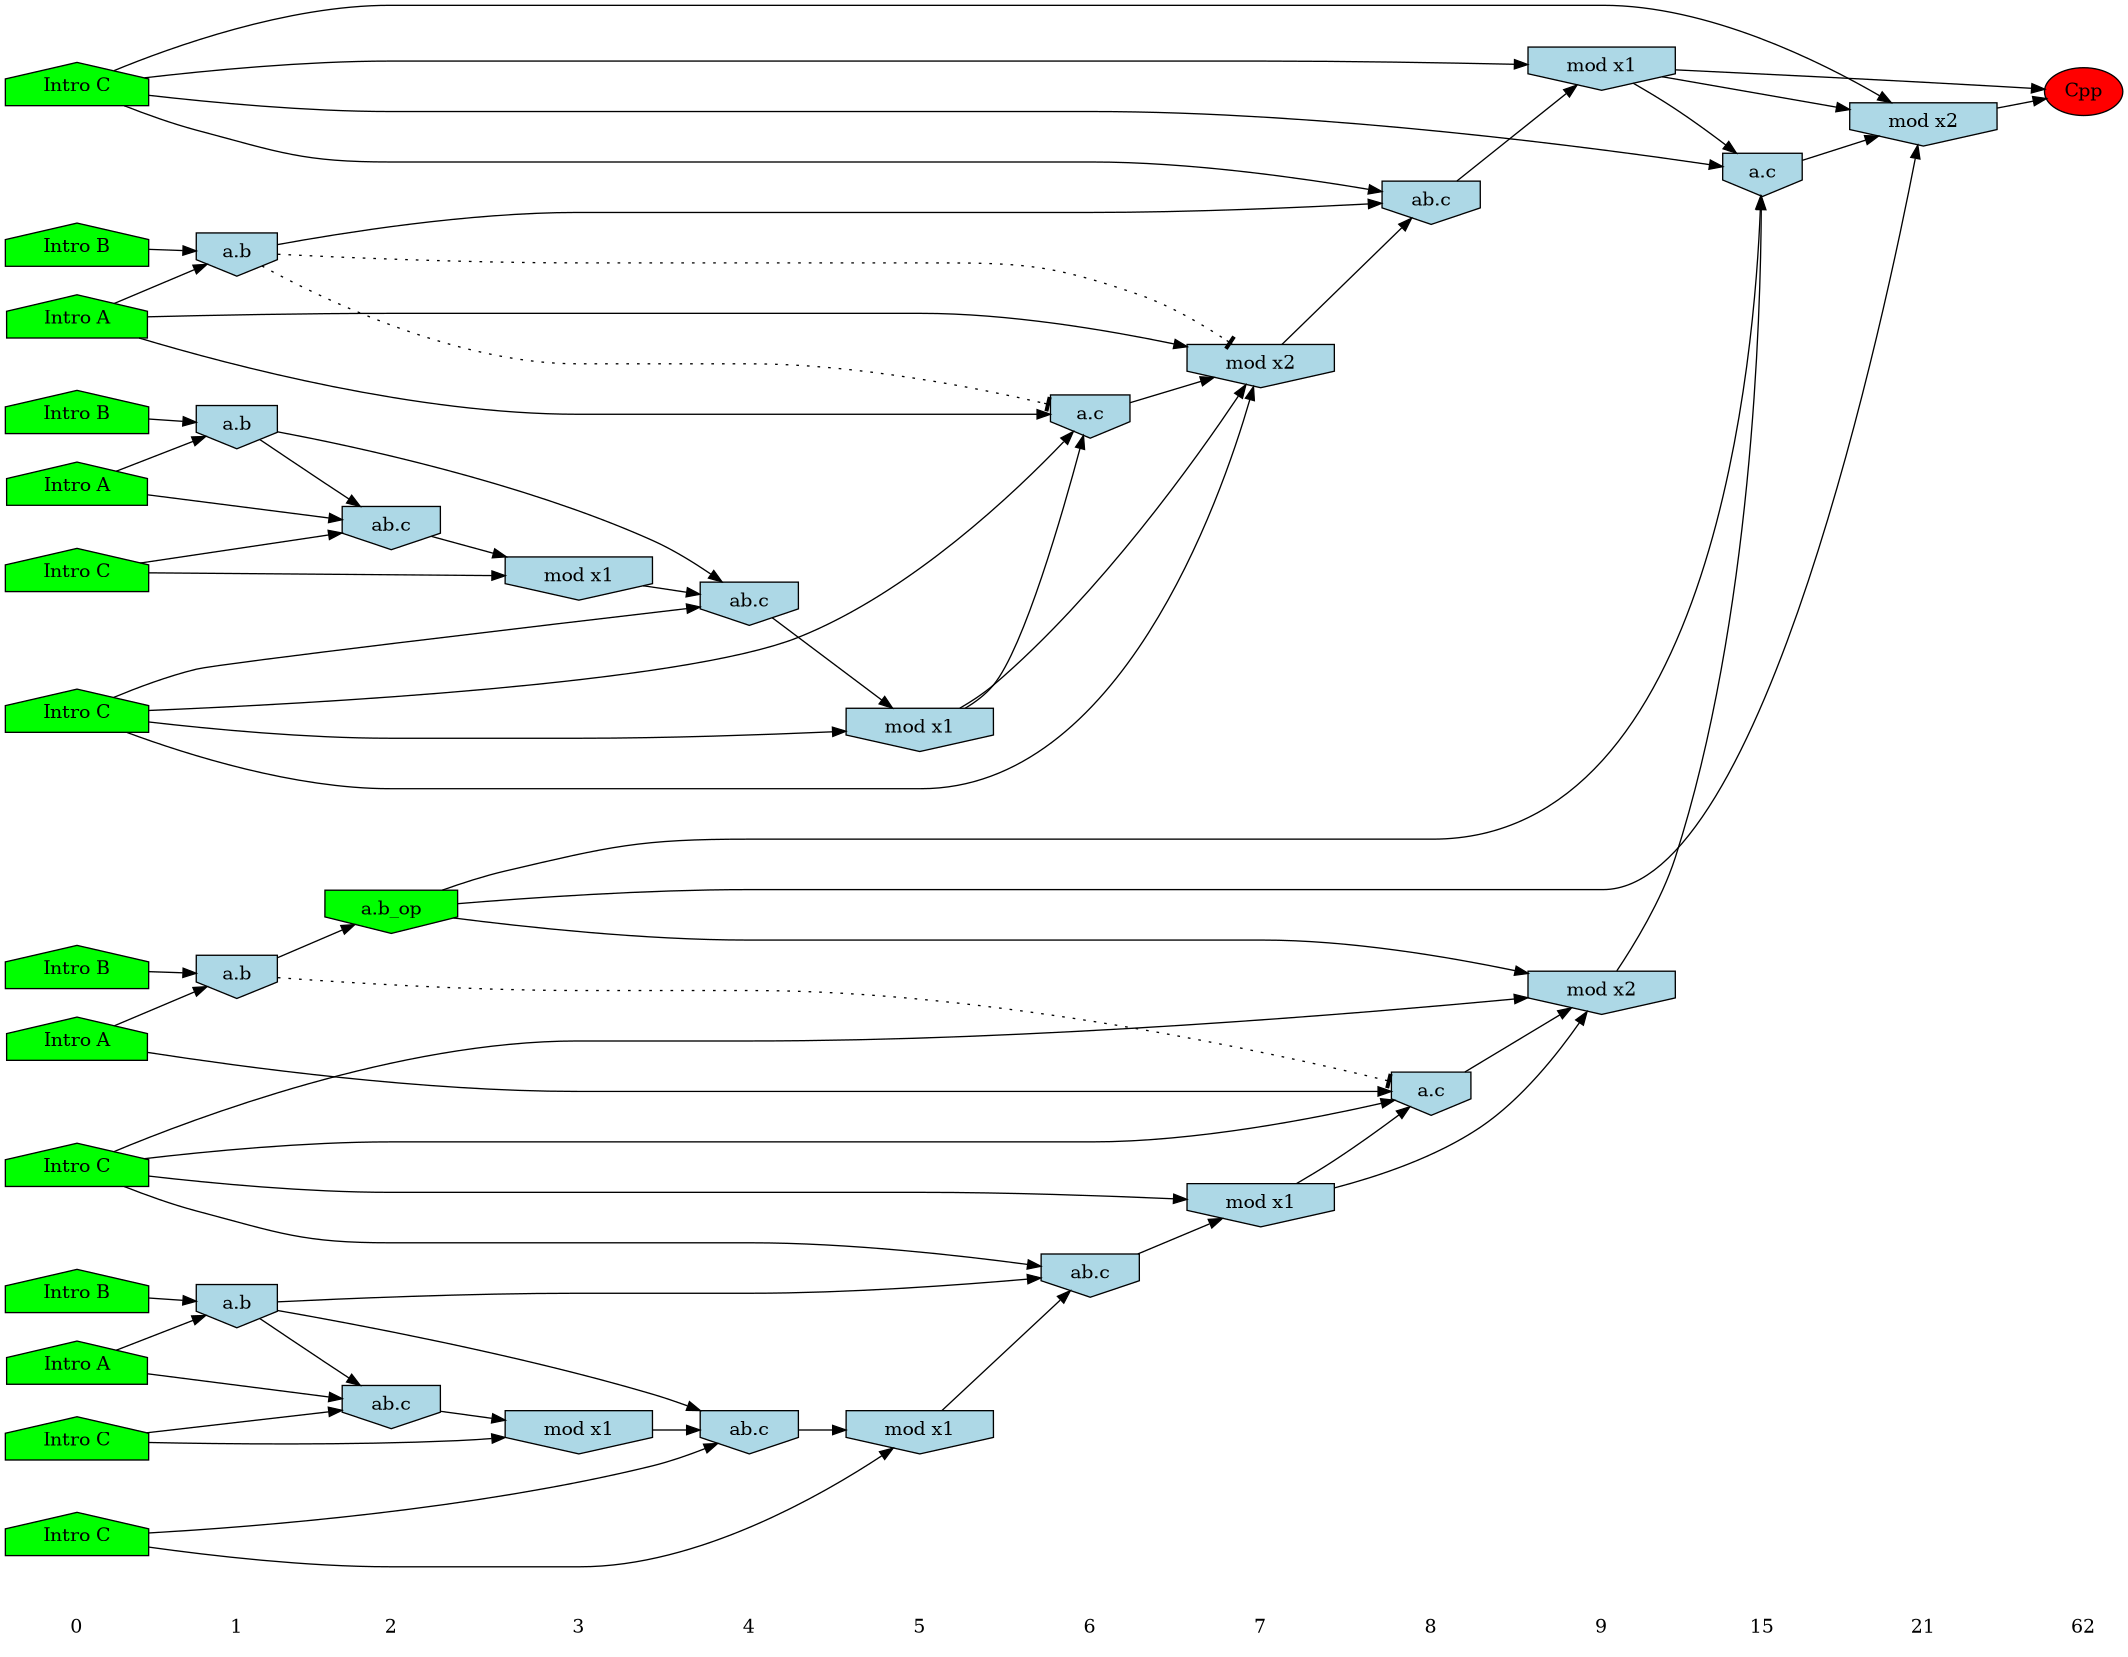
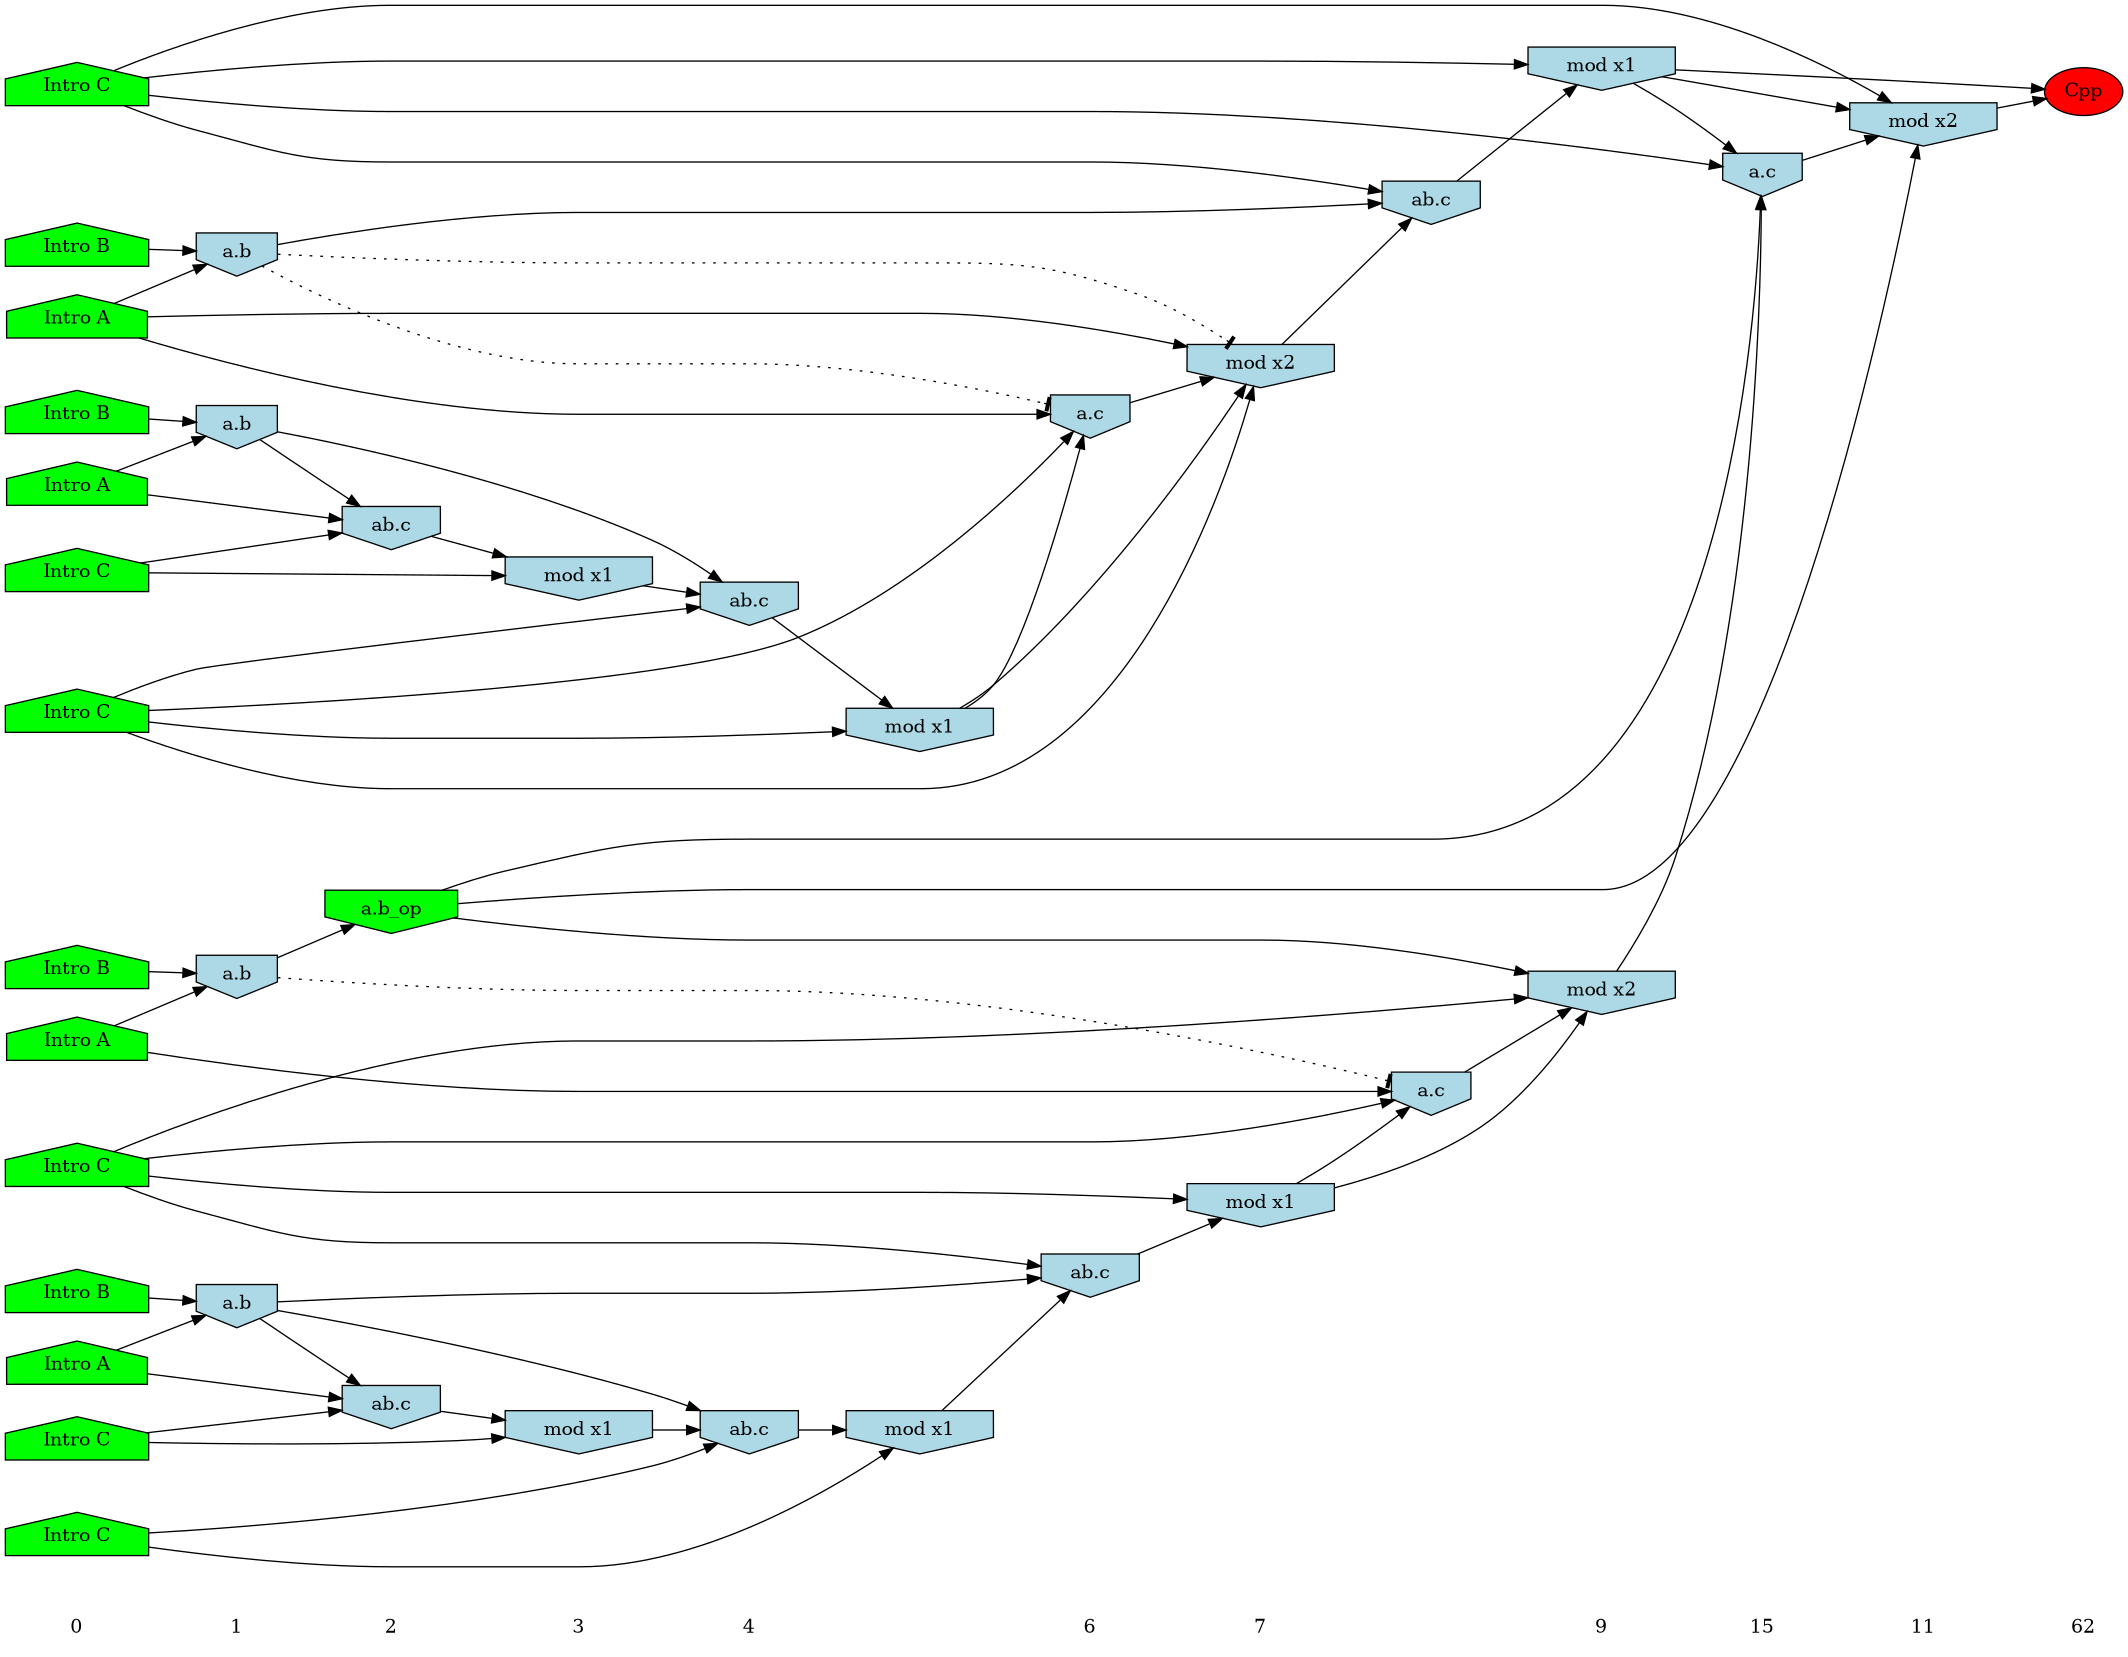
node "5": removed
node "8": removed
node "21": label "21" -> "11"
